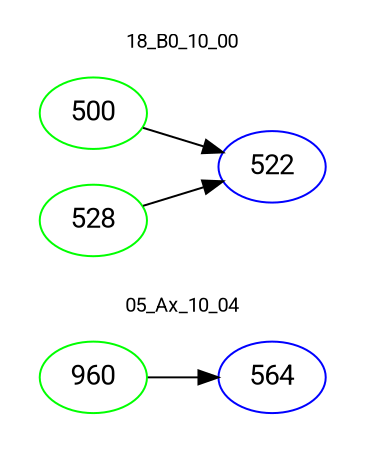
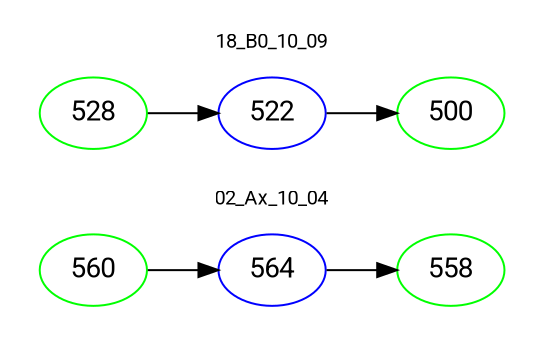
cluster "18_B0_10_00": label "18_B0_10_00" -> "18_B0_10_09"
edge "500" -> "522": reversed
node "558": added
cluster "05_Ax_10_04": label "05_Ax_10_04" -> "02_Ax_10_04"
node "960": label "960" -> "560"
